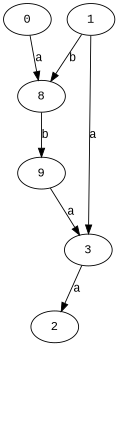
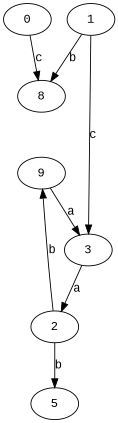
edge "0" -> "8": label "a" -> "c"
edge "8" -> "9": now "2" -> "9"
edge "1" -> "3": label "a" -> "c"
node "5": added
